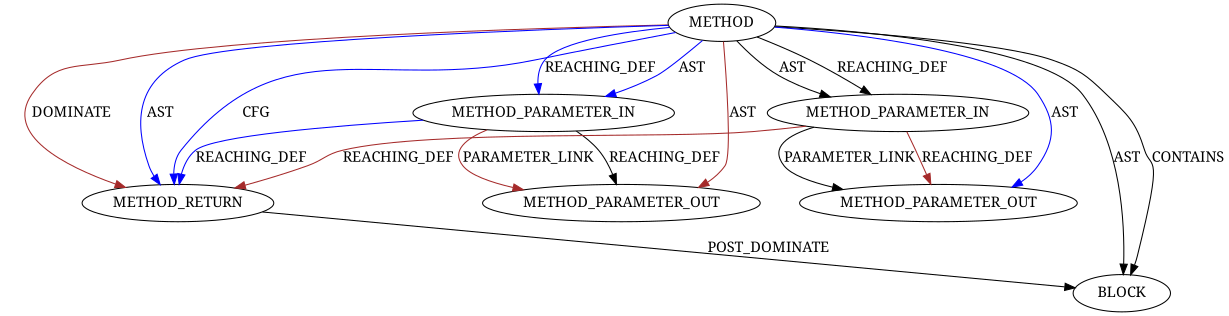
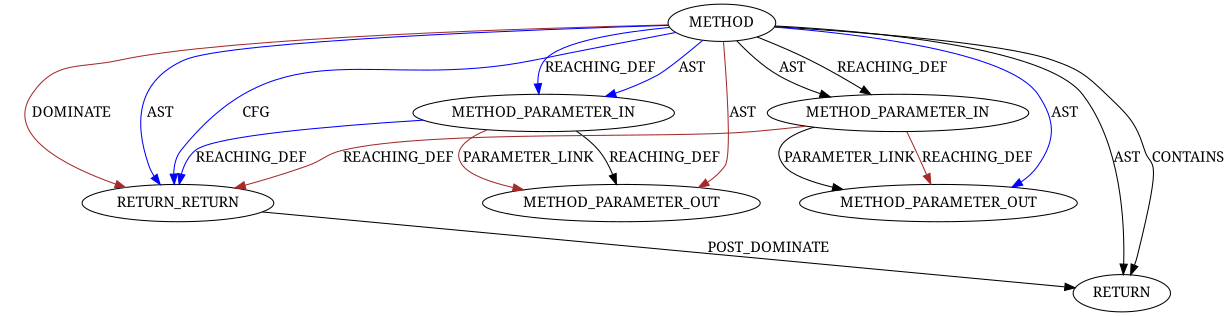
node "METHOD_RETURN": label "METHOD_RETURN" -> "RETURN_RETURN"
node "BLOCK": label "BLOCK" -> "RETURN"
